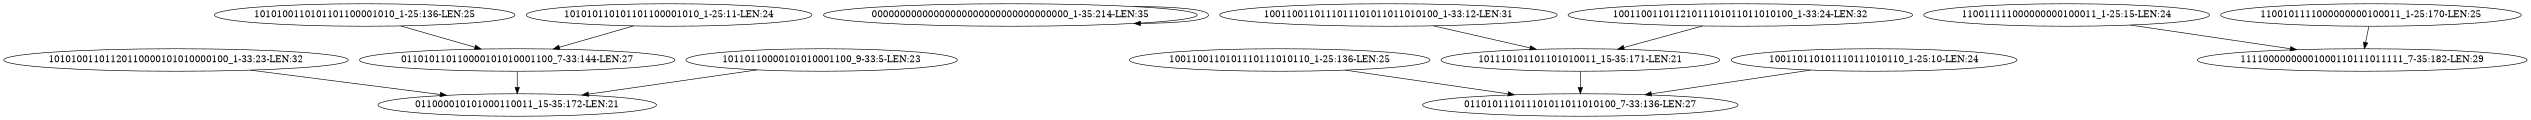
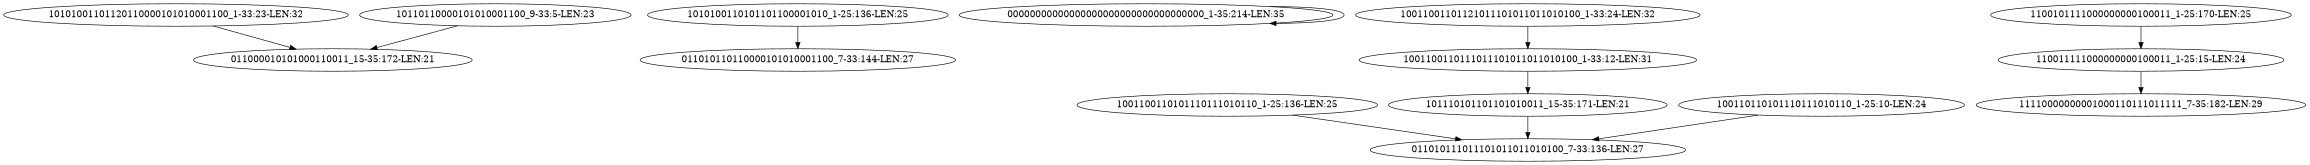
node "101010110101101100001010_1-25:11-LEN:24": removed
edge "1100101111000000000100011_1-25:170-LEN:25" -> "11110000000001000110111011111_7-35:182-LEN:29": now "1100101111000000000100011_1-25:170-LEN:25" -> "110011111000000000100011_1-25:15-LEN:24"
edge "10011001101121011101011011010100_1-33:24-LEN:32" -> "101110101101101010011_15-35:171-LEN:21": now "10011001101121011101011011010100_1-33:24-LEN:32" -> "1001100110111011101011011010100_1-33:12-LEN:31"
node "10101001101120110000101010000100_1-33:23-LEN:32": label "10101001101120110000101010000100_1-33:23-LEN:32" -> "10101001101120110000101010001100_1-33:23-LEN:32"
edge "011010110110000101010001100_7-33:144-LEN:27" -> "011000010101000110011_15-35:172-LEN:21": removed
